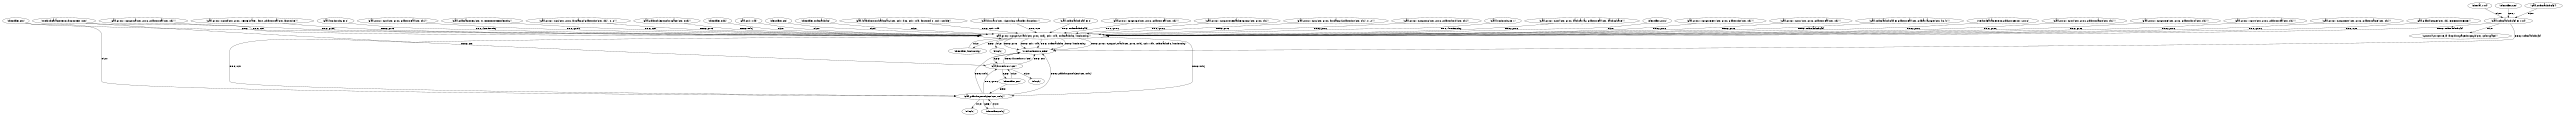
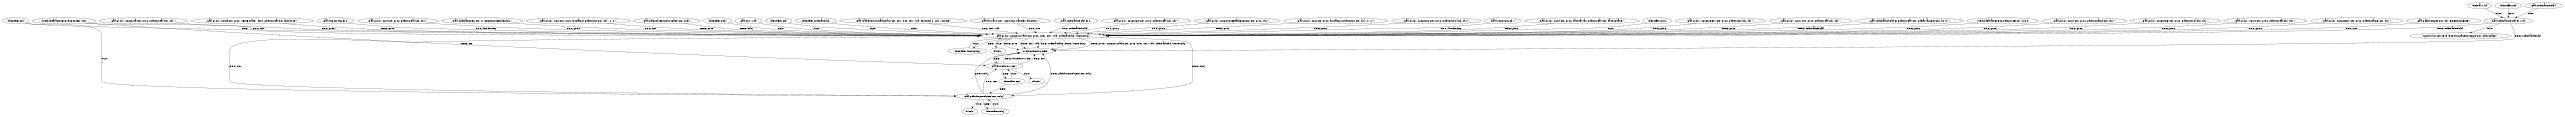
edge "(Call,pdf_drop_xobject(ctx, xobj))" -> "(Call,fz_rethrow(ctx))": label "DDG: proc" -> "DDG: ctx"
